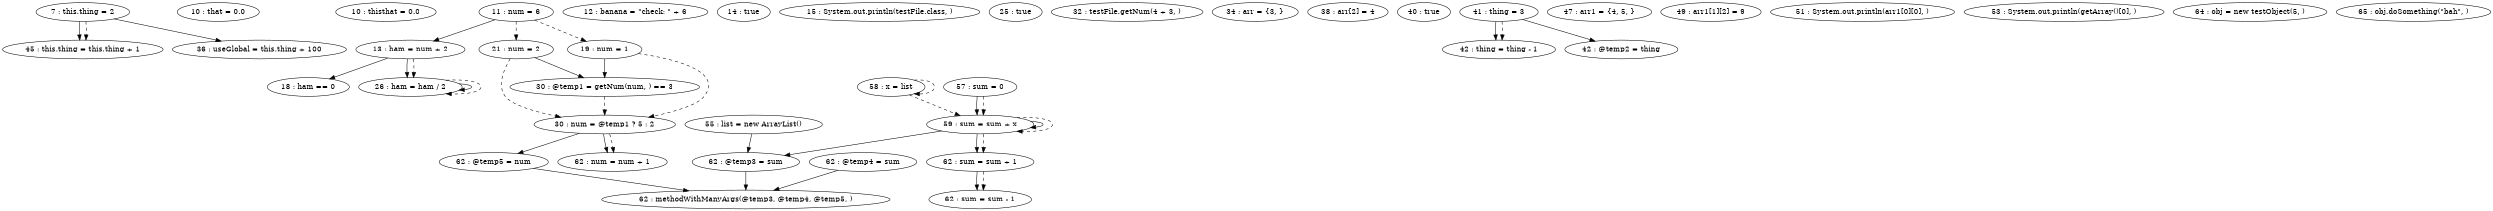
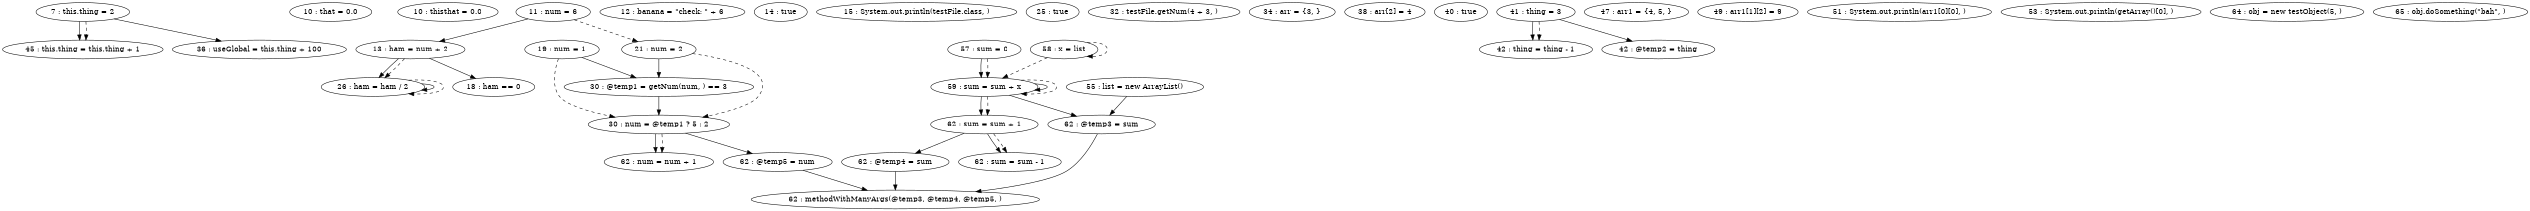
edge "11 : num = 6" -> "19 : num = 1": removed
edge "30 : @temp1 = getNum(num, ) == 3" -> "30 : num = @temp1 ? 5 : 2": style dashed -> solid
edge "62 : sum = sum + 1" -> "62 : @temp4 = sum": added
